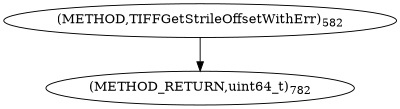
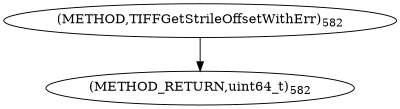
node "(METHOD_RETURN,uint64_t)": text "782" -> "582"
